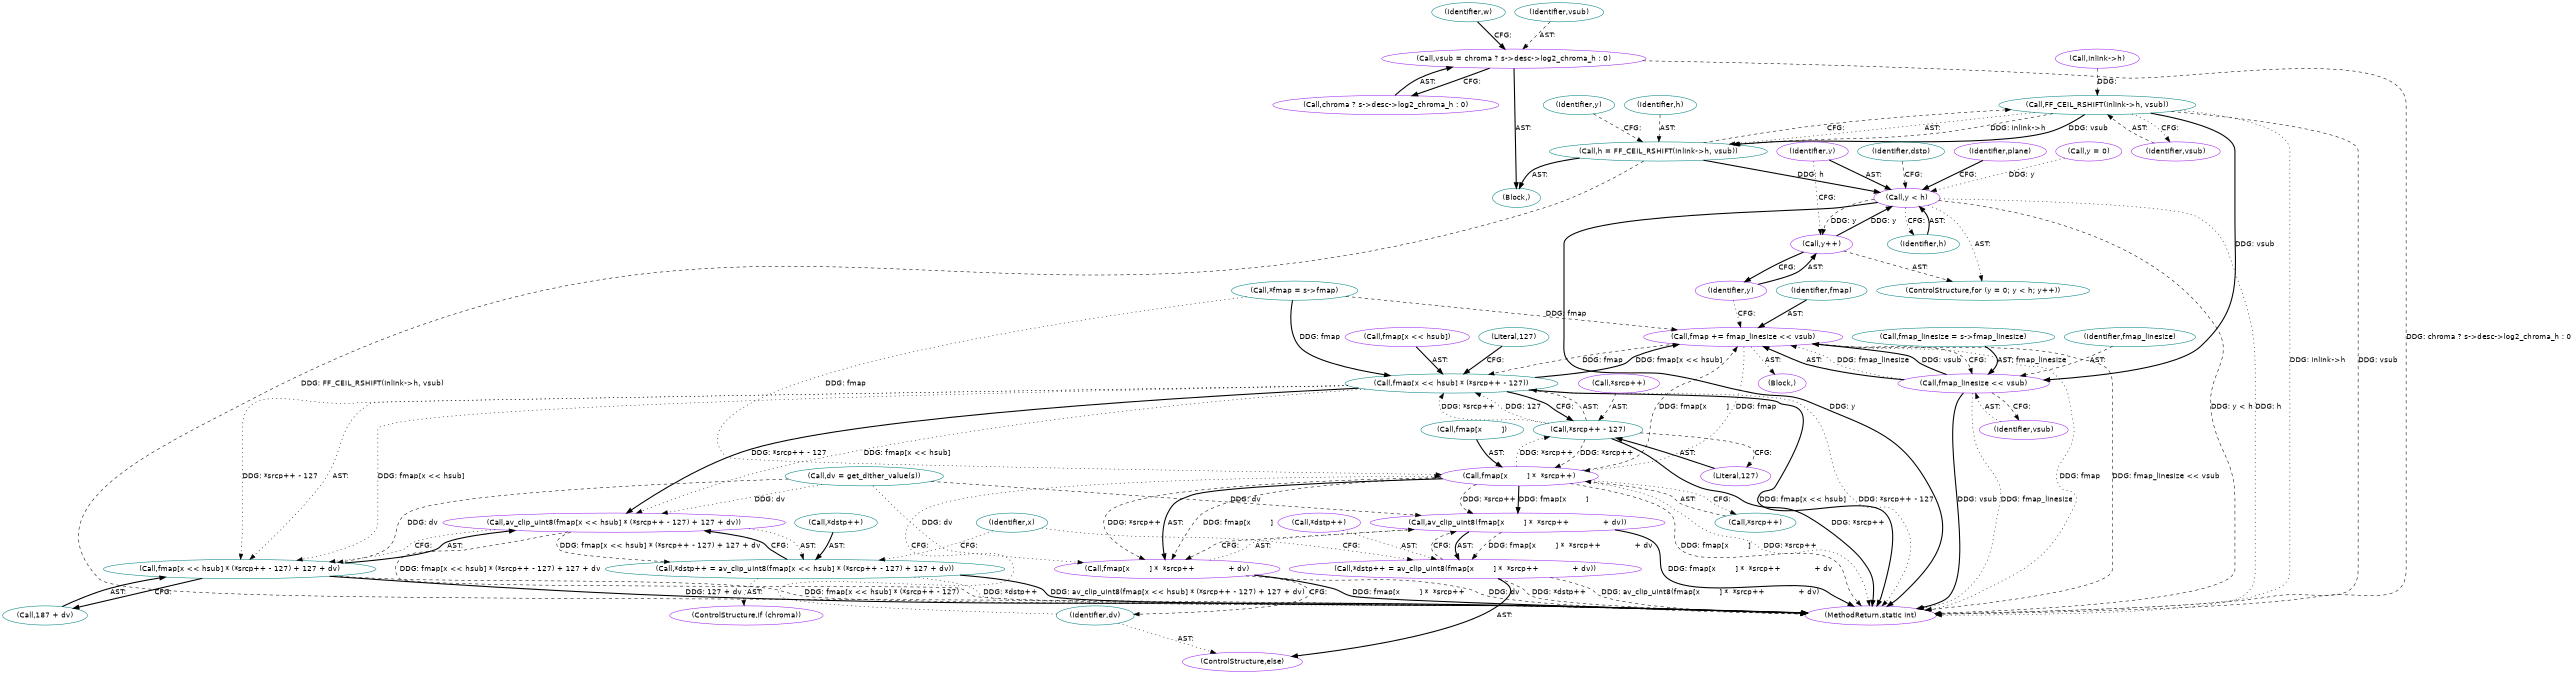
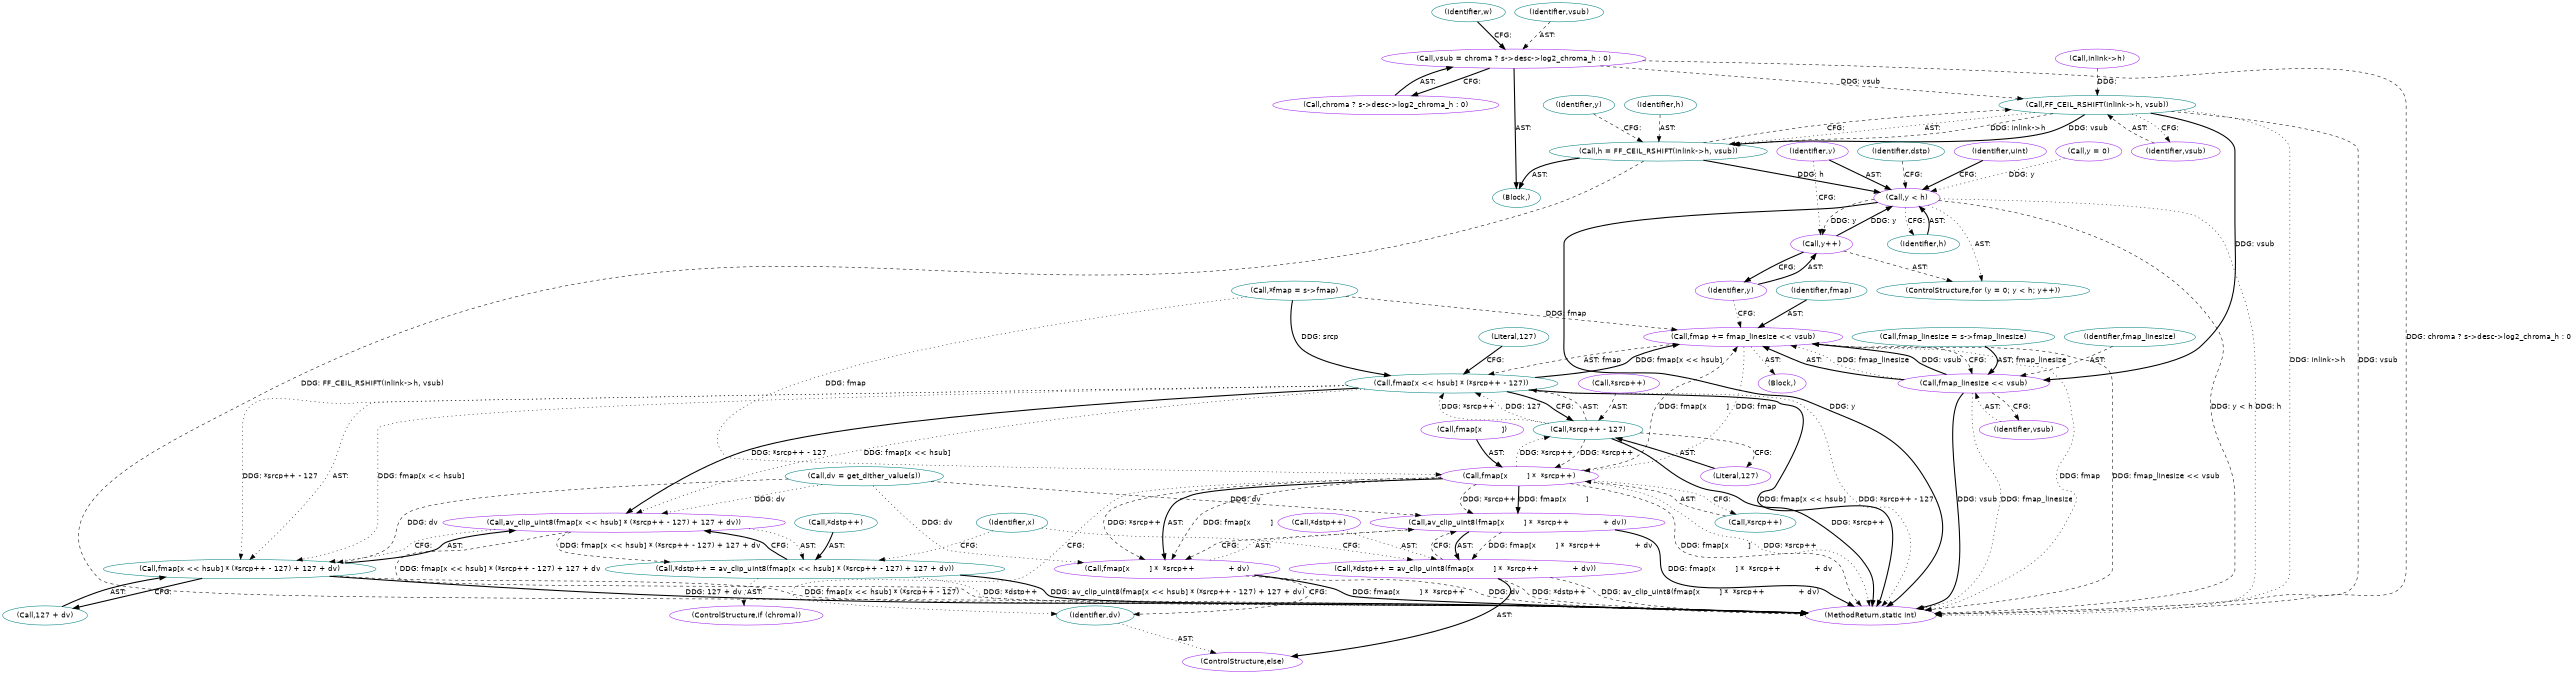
edge "(Call,vsub = chroma ? s->desc->log2_chroma_h : 0)" -> "(Call,FF_CEIL_RSHIFT(inlink->h, vsub))": added, label "DDG: vsub"
node "(Identifier,plane)": label "(Identifier,plane)" -> "(Identifier,uint)"
edge "(Call,*fmap = s->fmap)" -> "(Call,fmap[x << hsub] * (*srcp++ - 127))": label "DDG: fmap" -> "DDG: srcp"
node "(Call,fmap[x << hsub])": removed
edge "(Call,fmap += fmap_linesize << vsub)" -> "(Call,fmap[x << hsub] * (*srcp++ - 127))": label "DDG: fmap" -> "AST: fmap"
node "(Call,fmap[x        ])": color teal -> purple
edge "(Identifier,dv)" -> "(Call,fmap[x        ] *  *srcp++)": reversed
node "(Call,187 + dv)": label "(Call,187 + dv)" -> "(Call,127 + dv)"
